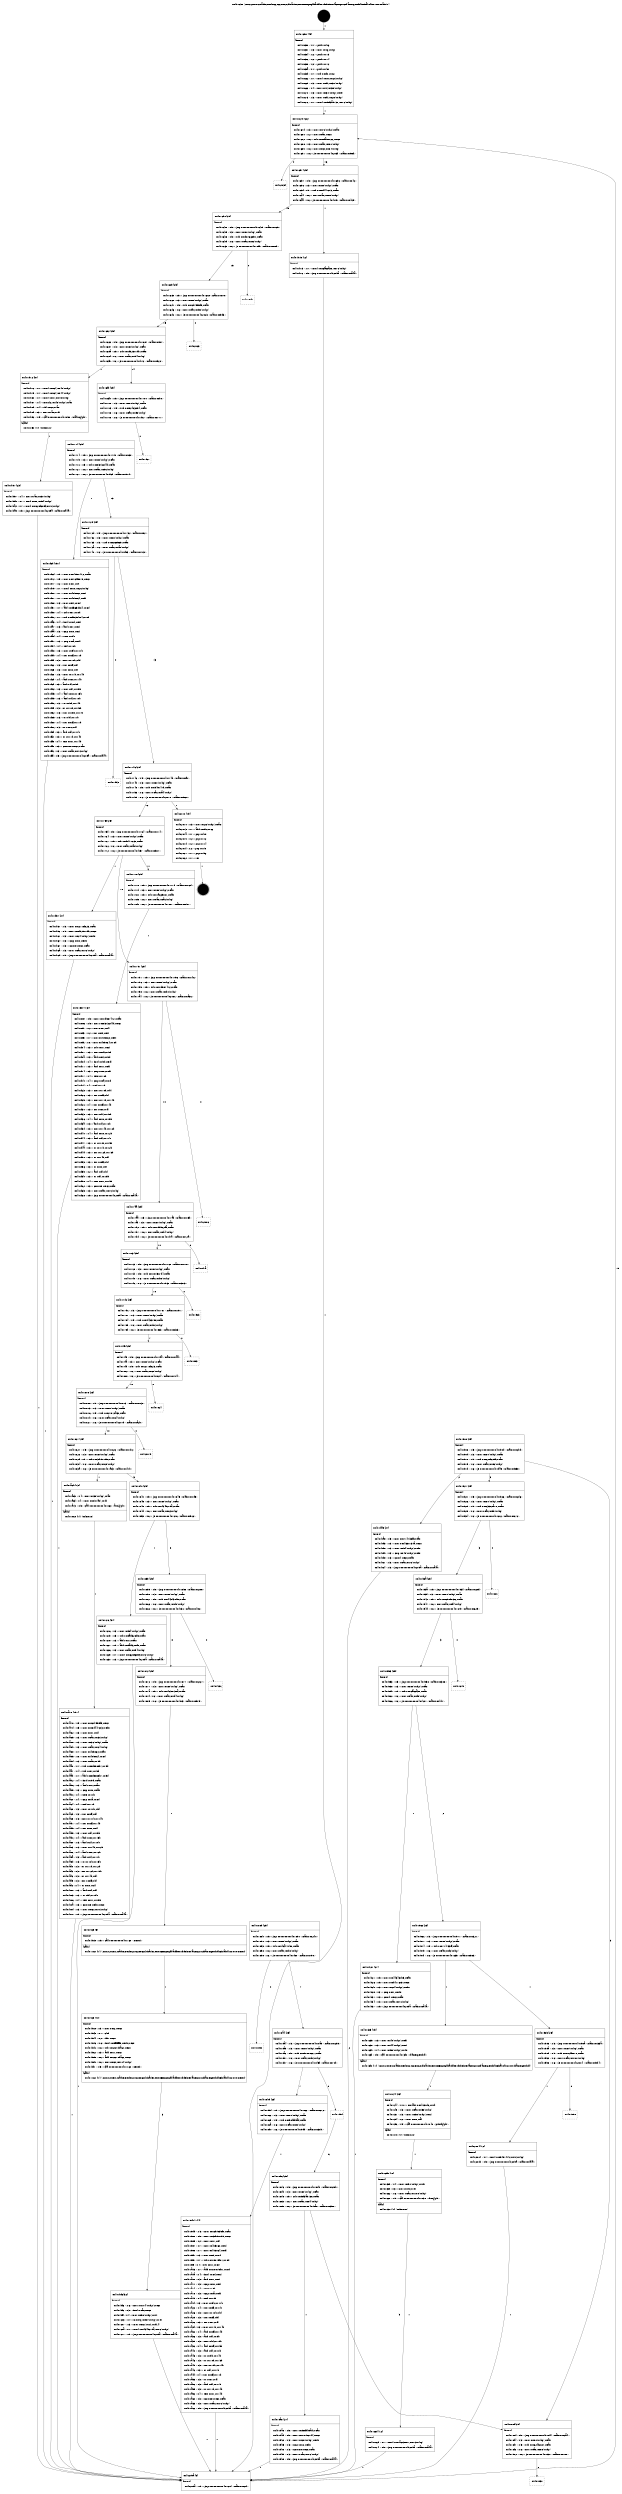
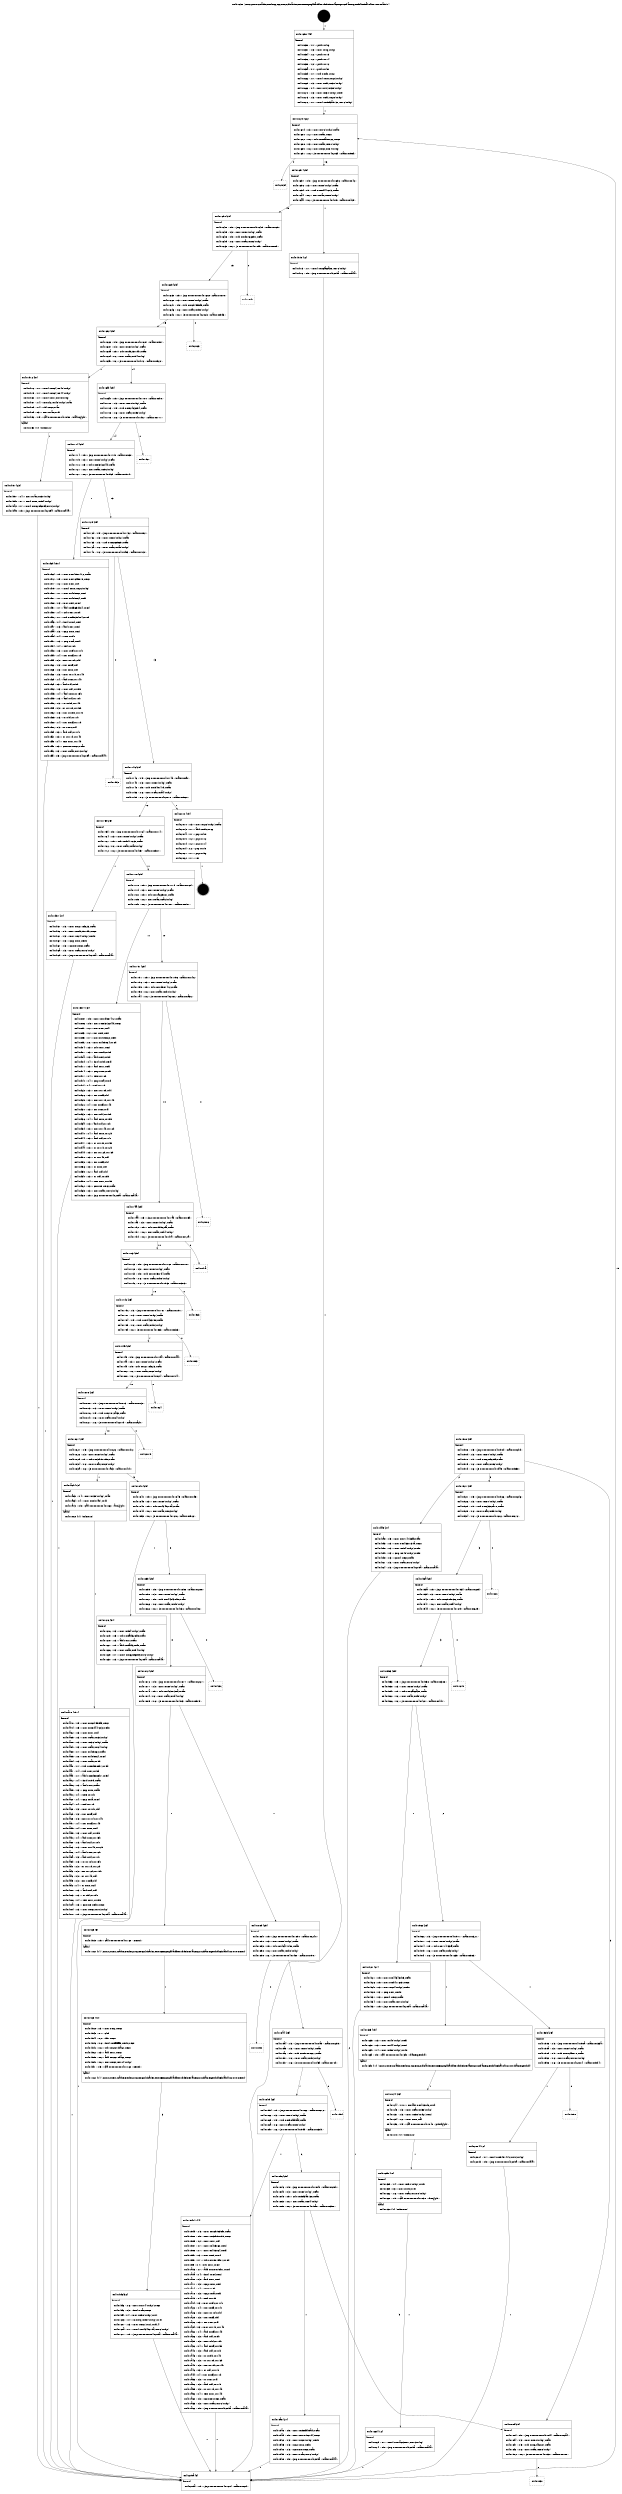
edge "0x4016fb [25]" -> "0x401714 [25]": added, label "14"
edge "0x40175f [25]" -> "0x401791 [25]": now "0x401778 [25]" -> "0x401791 [25]"
edge "0x401778 [25]" -> "0x401ee7 [134]": label " 1" -> " 11"
edge "0x401872 [25]" -> "0x40188b [25]": added, label "7"
edge "0x401d5f" -> "0x4018d6 [25]": now "0x4018bd [25]" -> "0x4018d6 [25]"
